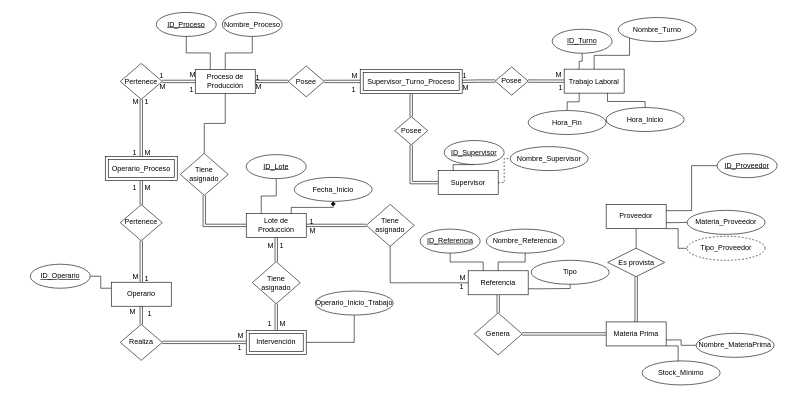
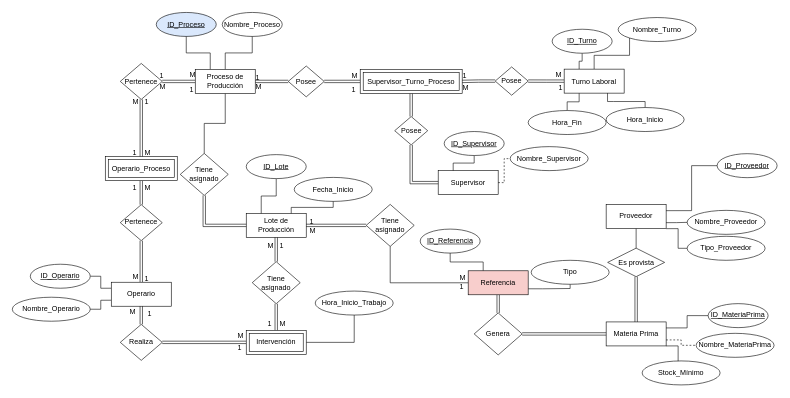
node "ID_Proceso": fillcolor #ffffff -> #dae8fc
node "Trabajo Laboral": label "Trabajo Laboral" -> "Turno Laboral"
node "ID_Supervisor": moved (474, 152) -> (474, 143)
edge "Lote de Producción" -> "Fecha_Inicio": arrowhead diamond -> none
node "Materia_Proveedor": label "Materia_Proveedor" -> "Nombre_Proveedor"
node "Nombre_Referencia": removed
node "Tipo_Proveedor": style dashed -> solid
edge "Nombre_Referencia" -- "Referencia": removed
node "Referencia": fillcolor #ffffff -> #f8cecc
node "Operario_Inicio_Trabajo": label "Operario_Inicio_Trabajo" -> "Hora_Inicio_Trabajo"
edge "Operario" -- "Nombre_Operario": added
node "Nombre_Operario": added
node "ID_MateriaPrima": added
edge "ID_MateriaPrima" -- "Materia Prima": added
edge "Materia Prima" -- "Nombre_MateriaPrima": style solid -> dashed
